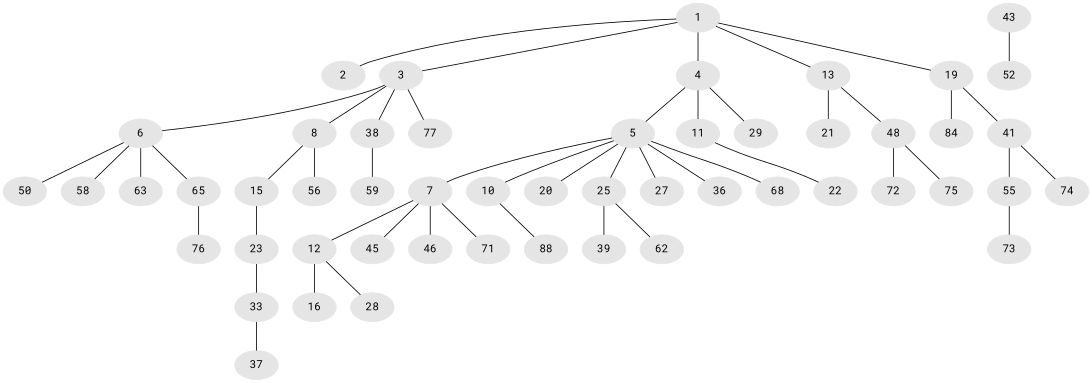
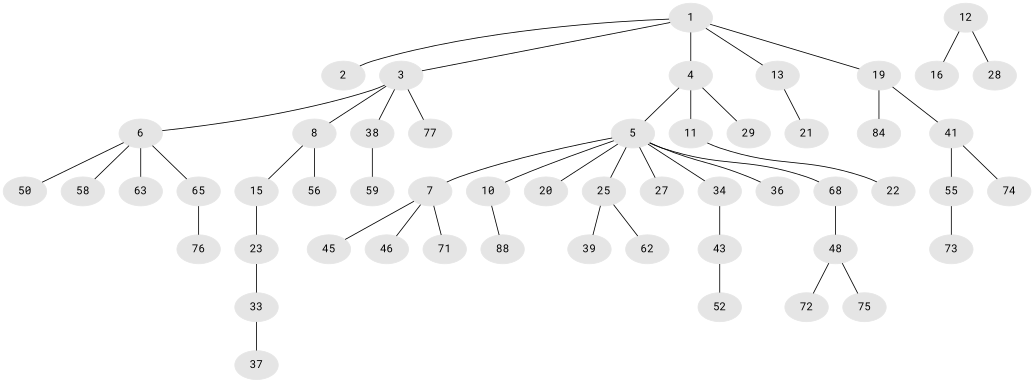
edge "13" -- "48": now "68" -- "48"
node "34": added
edge "7" -- "12": removed
